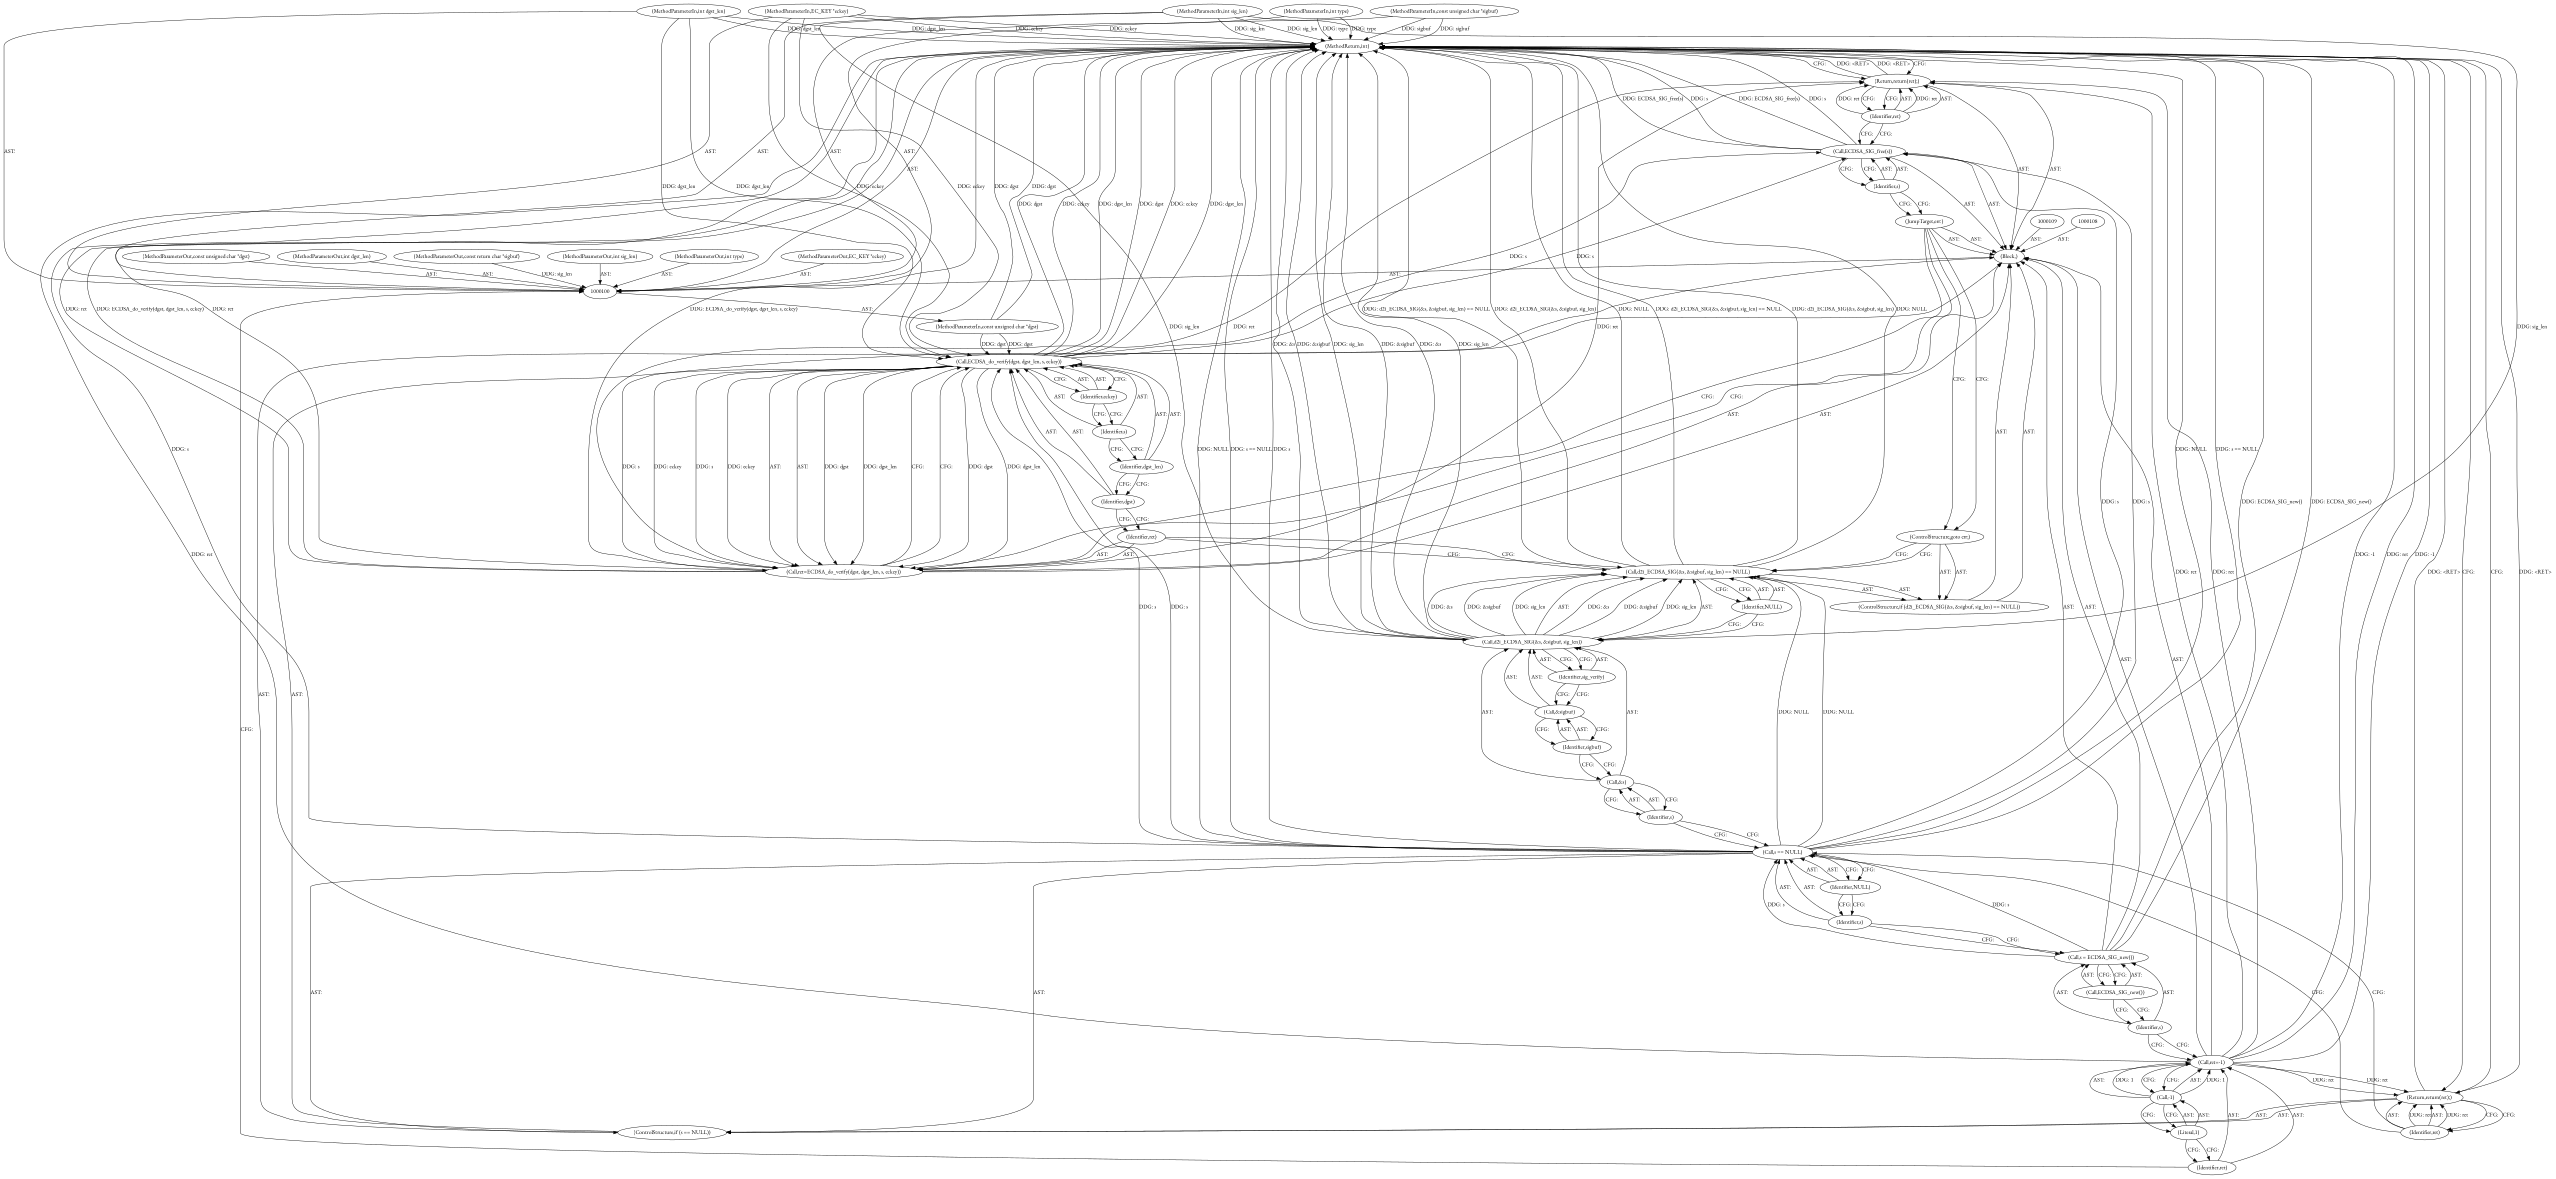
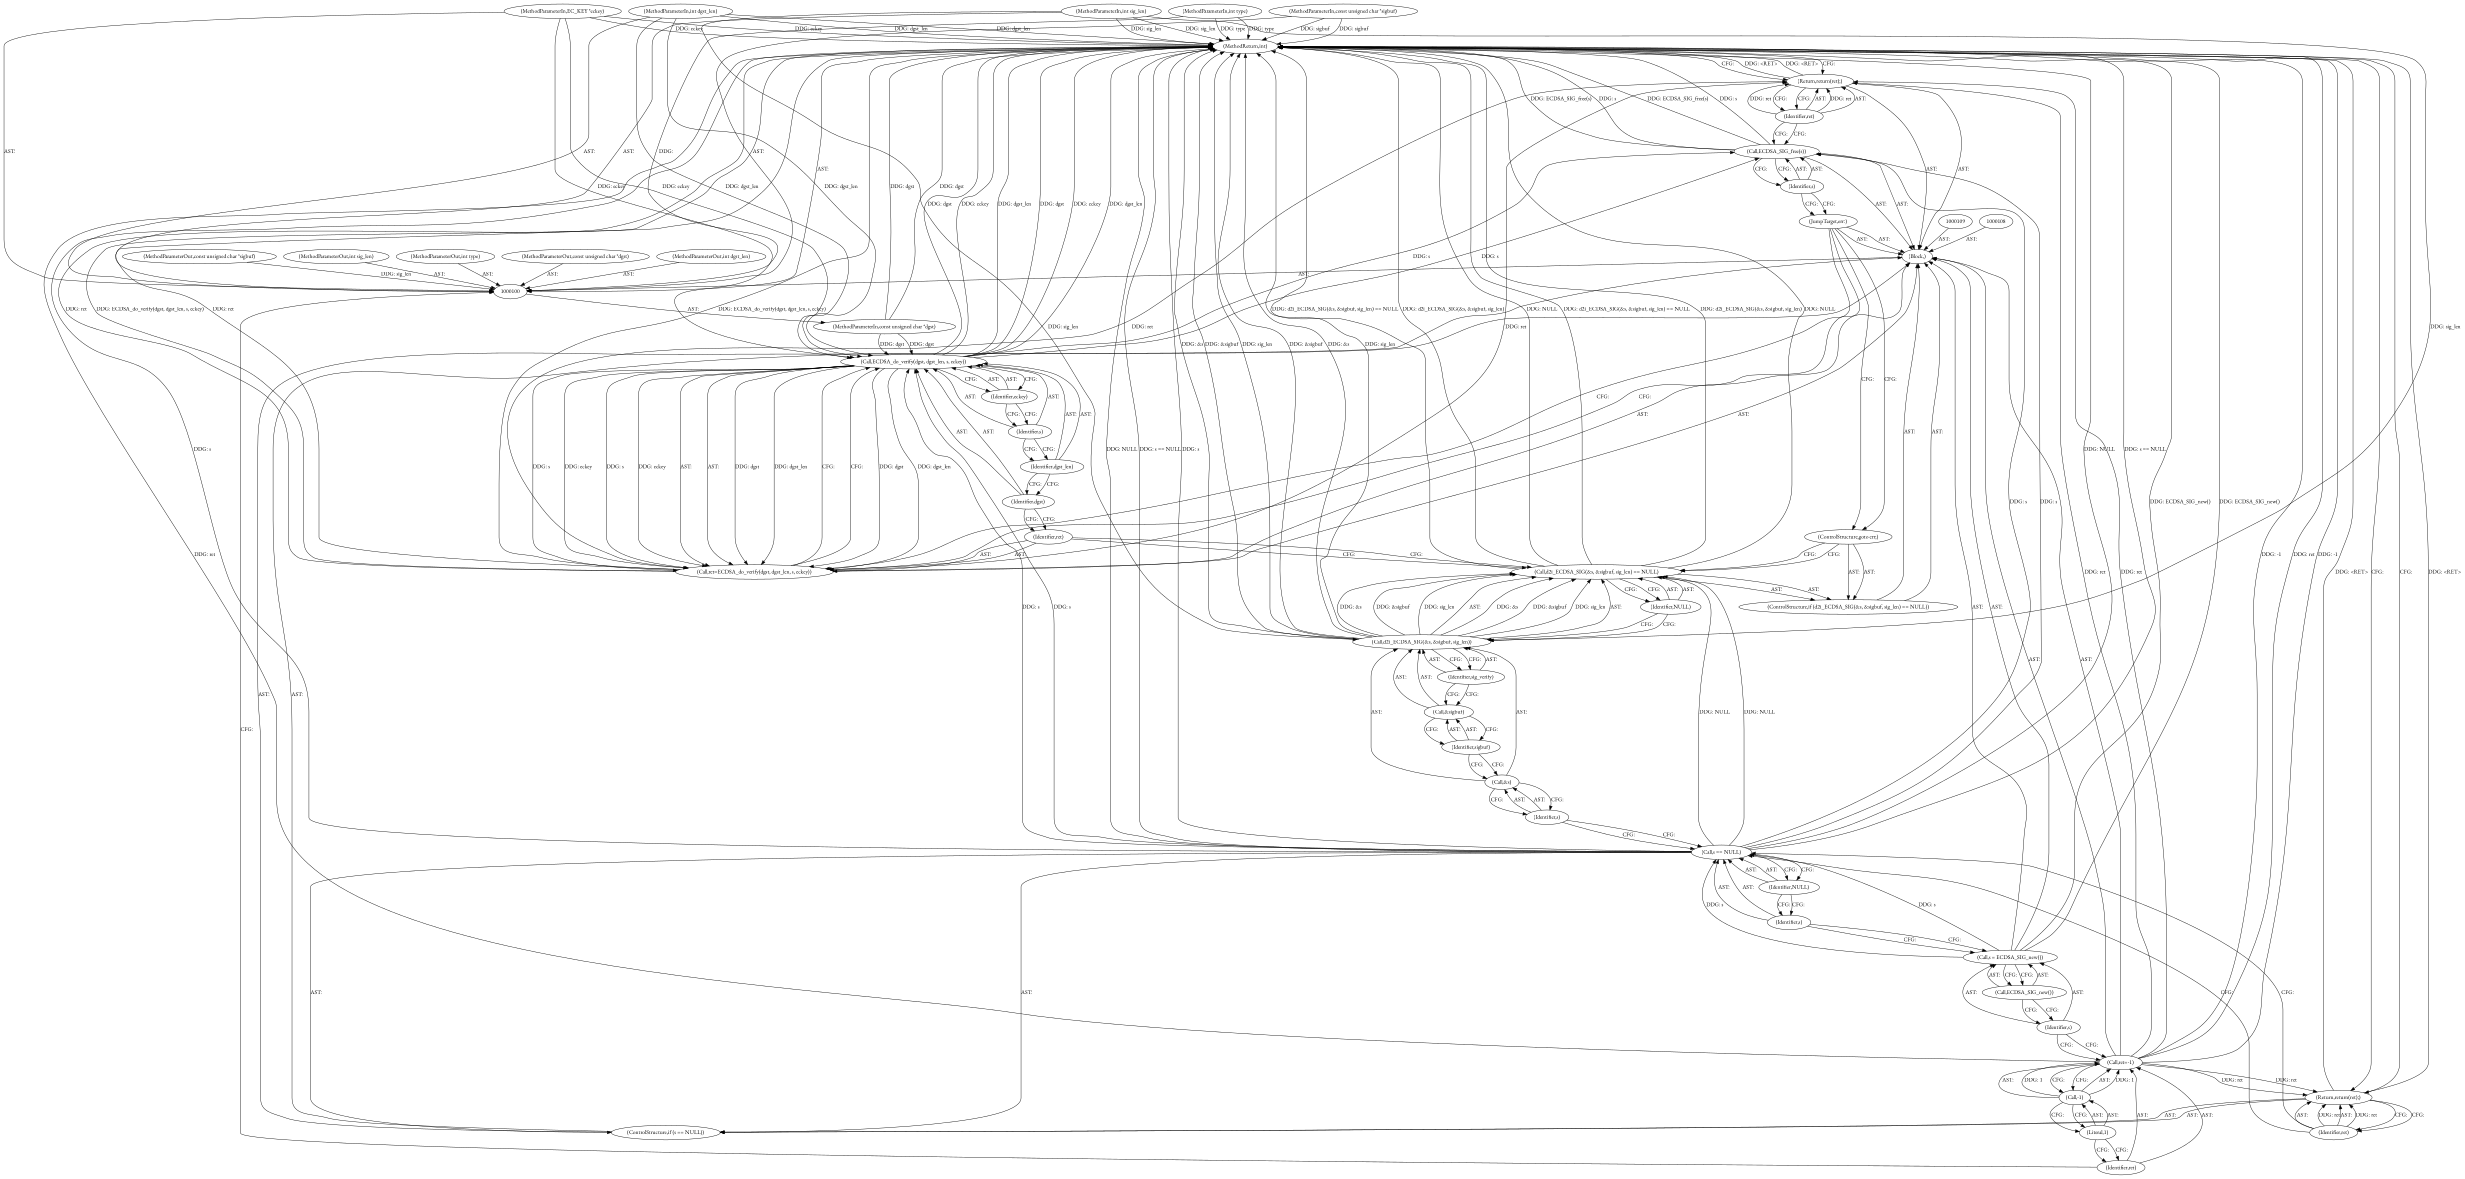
edge "(MethodParameterIn,int type)" -> "1000100": label "AST: " -> "DDG: "
node "(MethodParameterOut,const return char *sigbuf)": label "(MethodParameterOut,const return char *sigbuf)" -> "(MethodParameterOut,const unsigned char *sigbuf)"
node "(MethodParameterOut,EC_KEY *eckey)": removed
